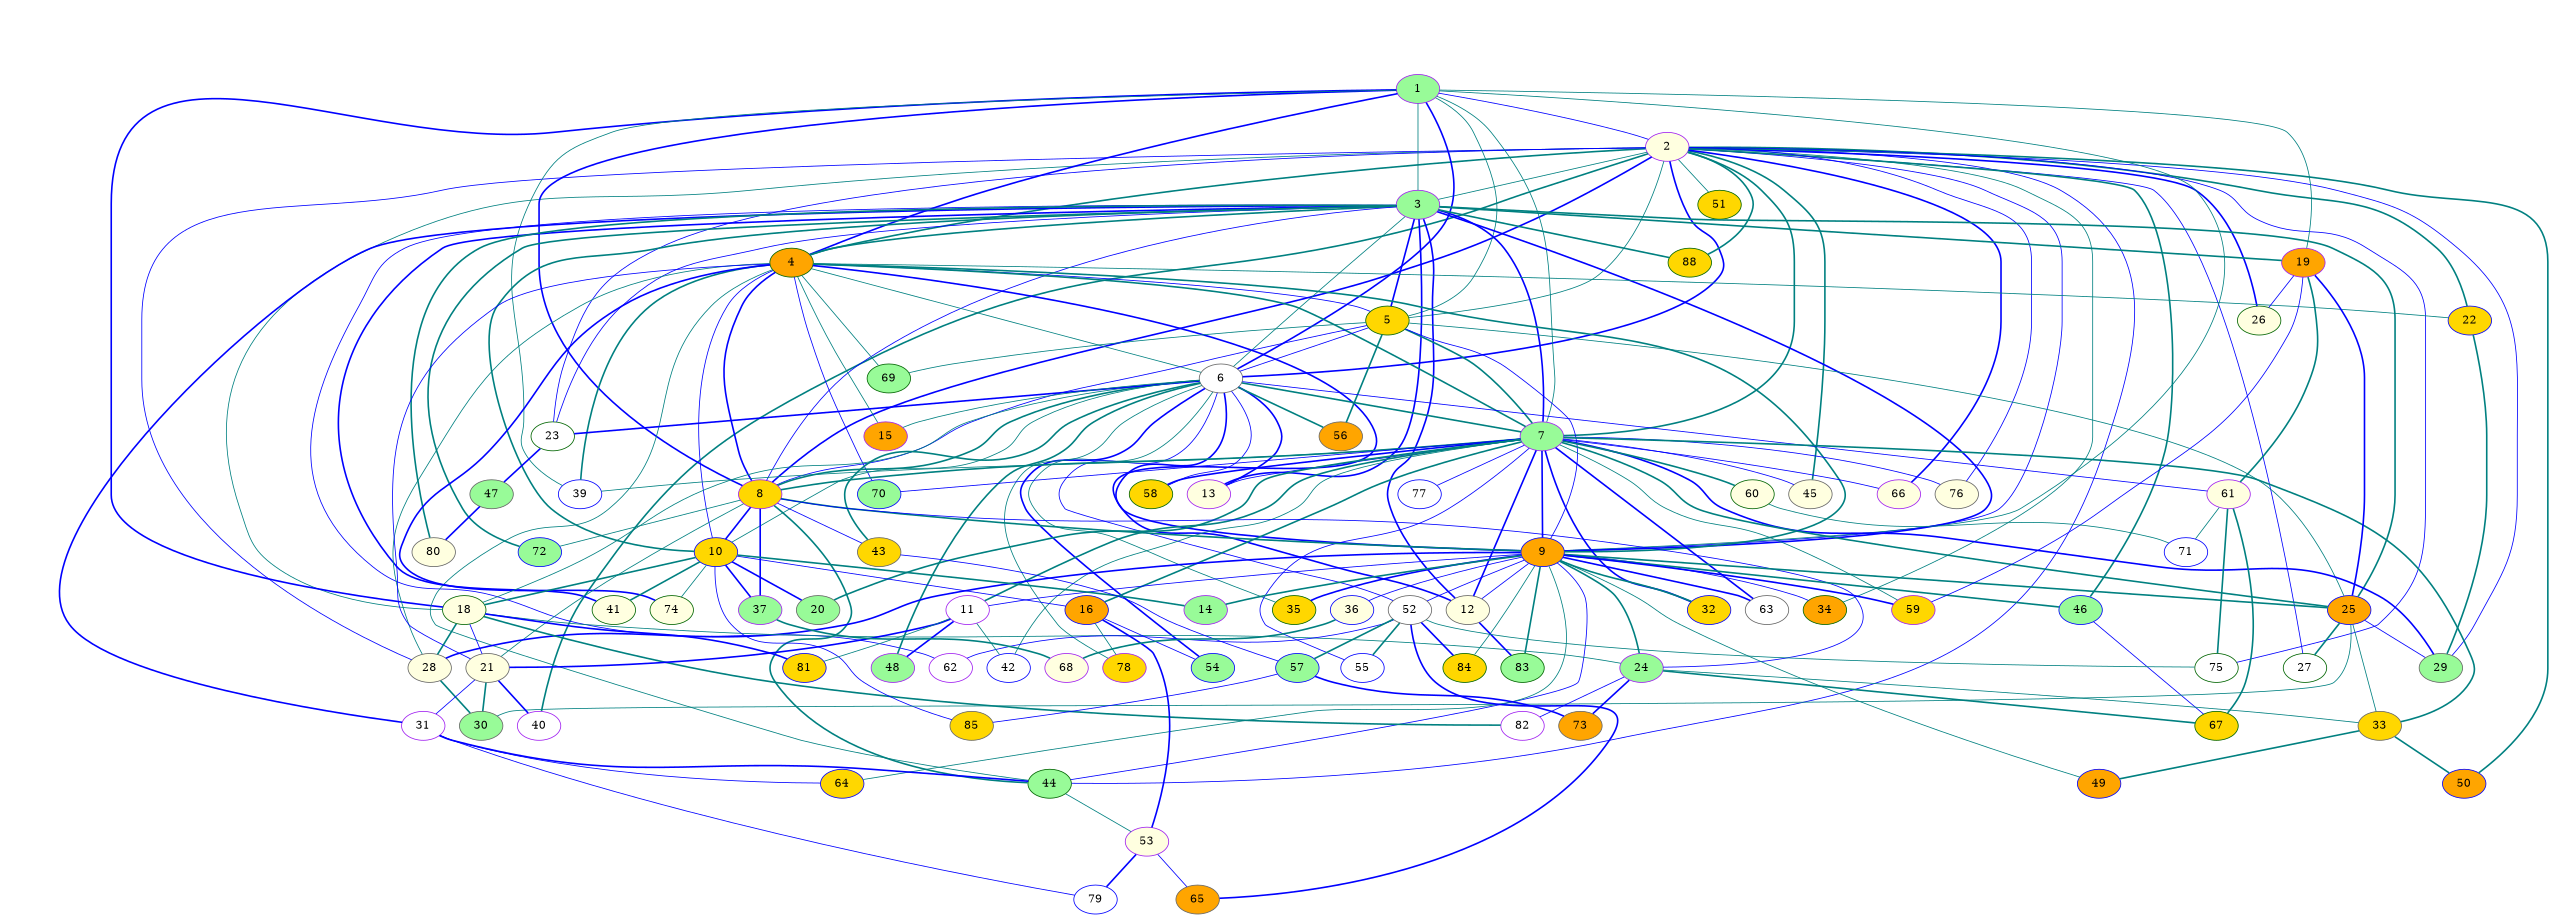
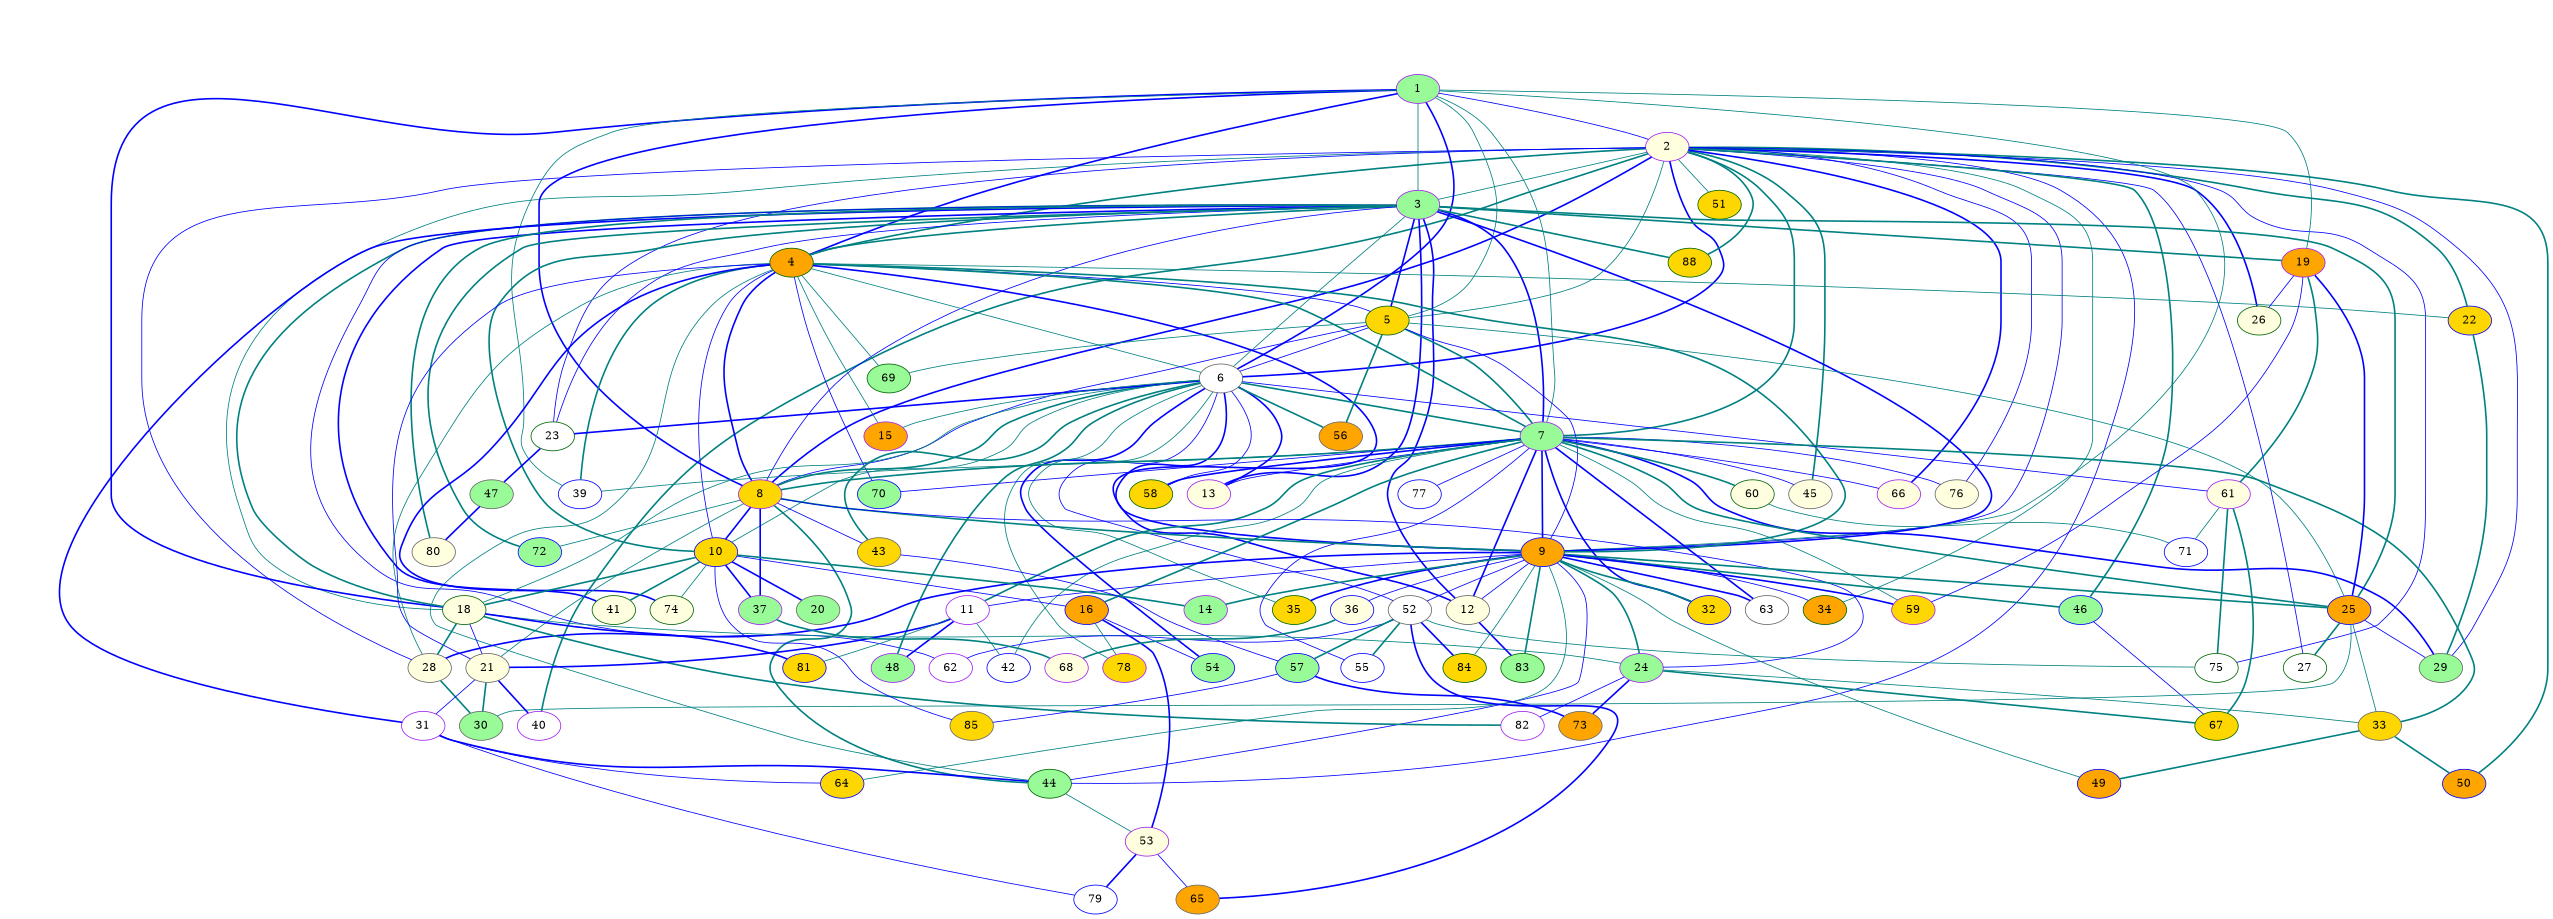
edge "3" -- "18": added
edge "7" -- "20": removed
